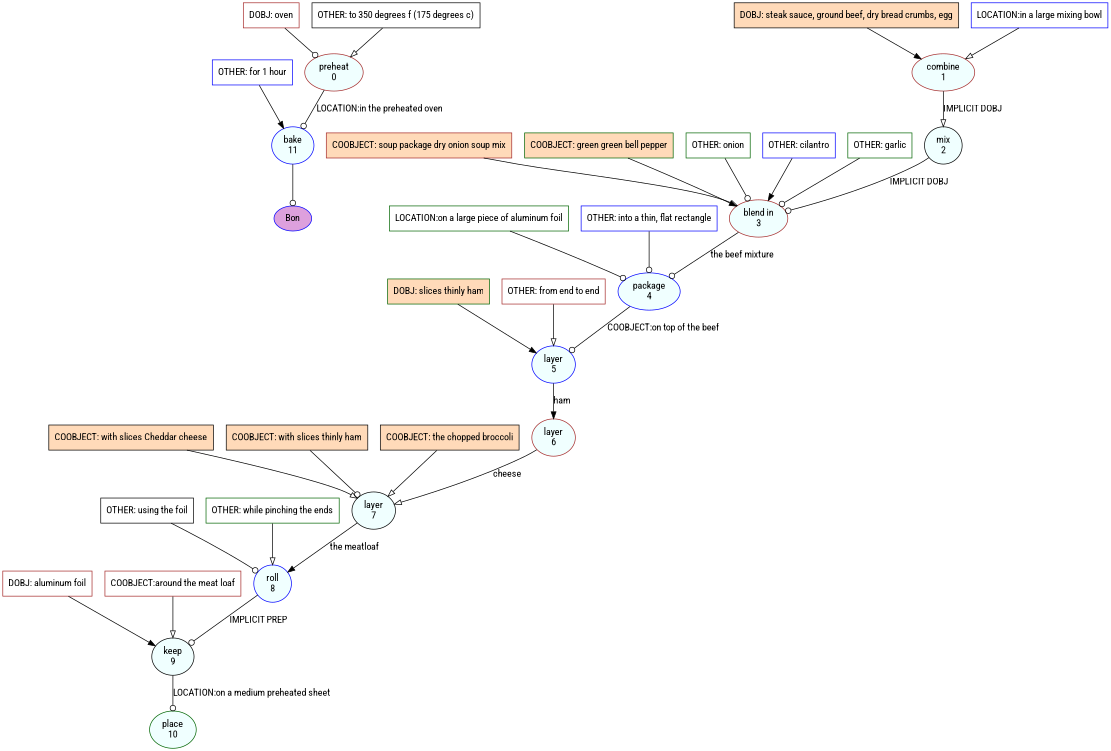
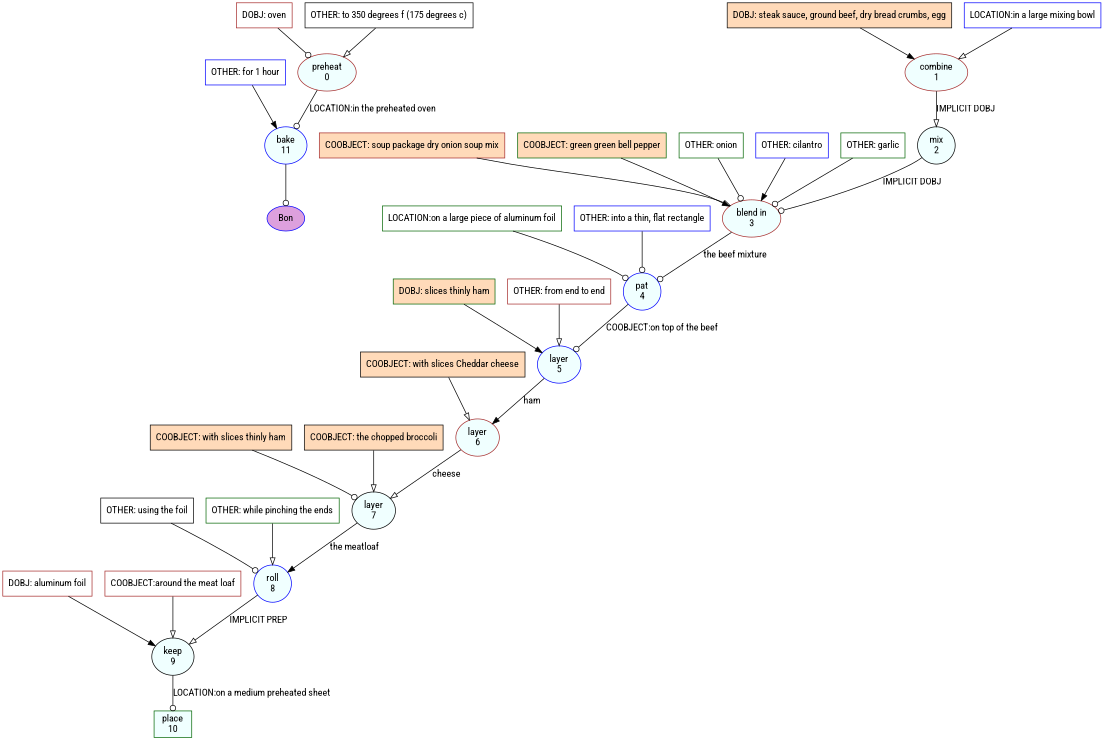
node "package 4": label "package 4" -> "pat 4"
edge "COOBJECT: with slices Cheddar cheese" -> "layer 7": now "COOBJECT: with slices Cheddar cheese" -> "layer 6"
edge "roll 8" -> "keep 9": arrowhead odot -> onormal
node "place 10": shape ellipse -> box
